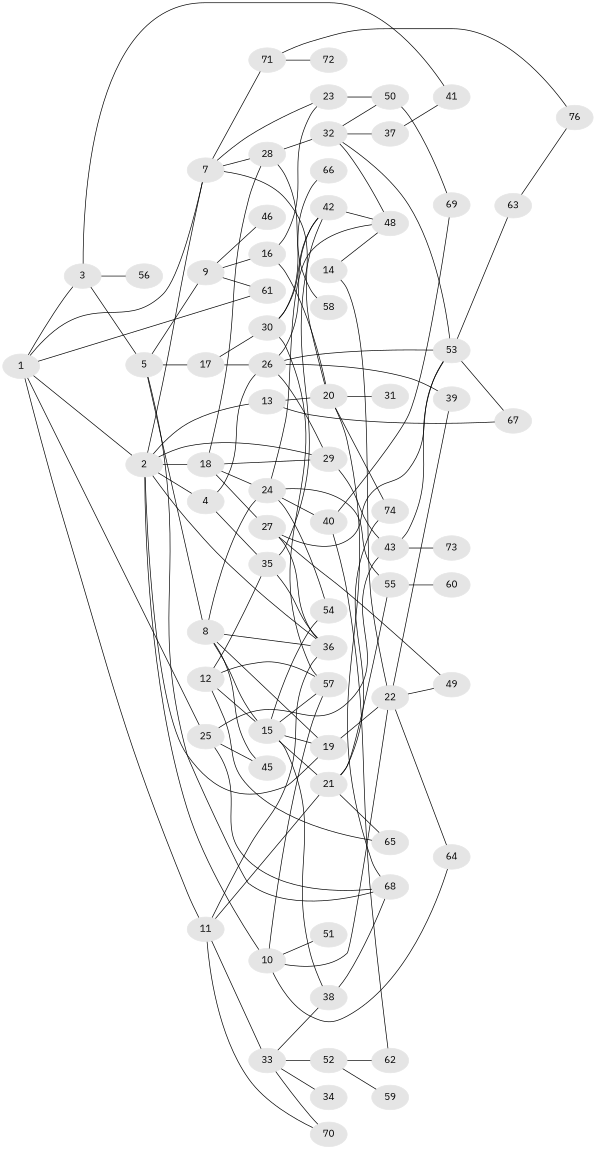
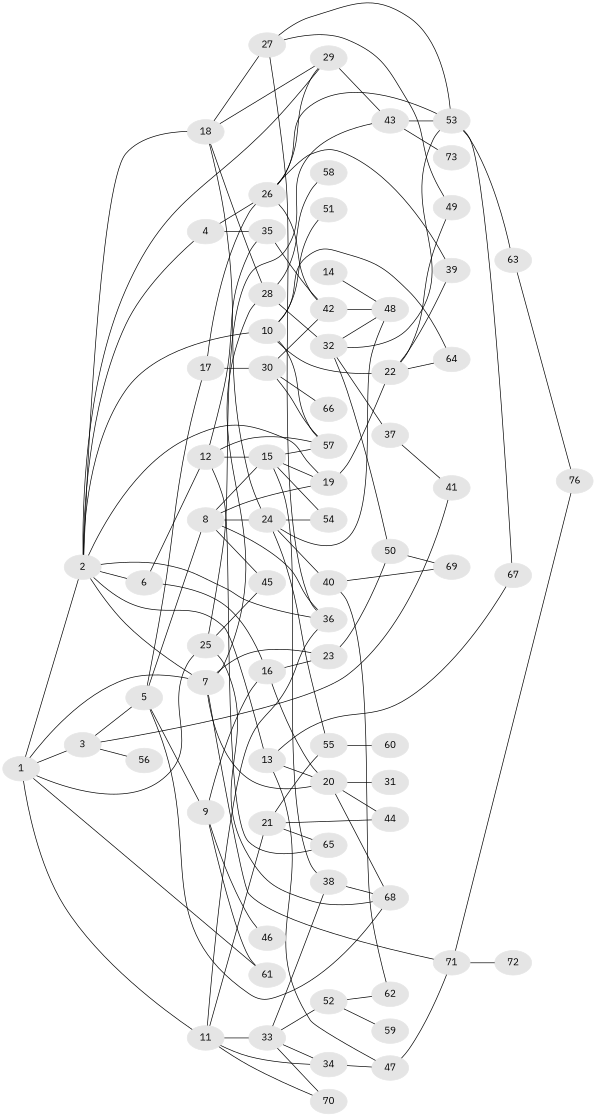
edge "14" -- "22": removed
node "74": label "74" -> "44"
node "6": added
edge "35" -- "36": removed
edge "15" -- "21": removed
edge "11" -- "34": added
node "47": added
